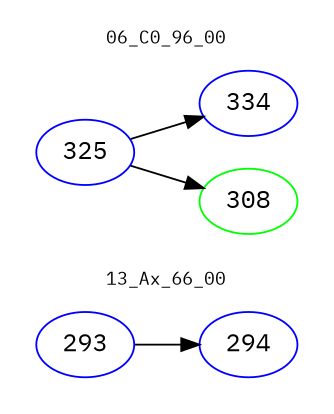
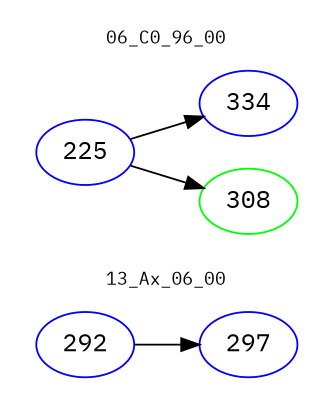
node "325": label "325" -> "225"
cluster "13_Ax_66_00": label "13_Ax_66_00" -> "13_Ax_06_00"
node "293": label "293" -> "292"
node "294": label "294" -> "297"
